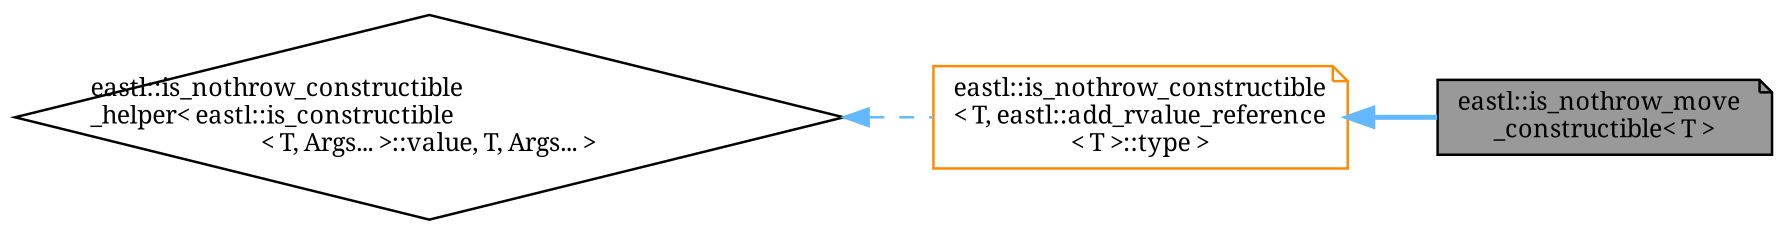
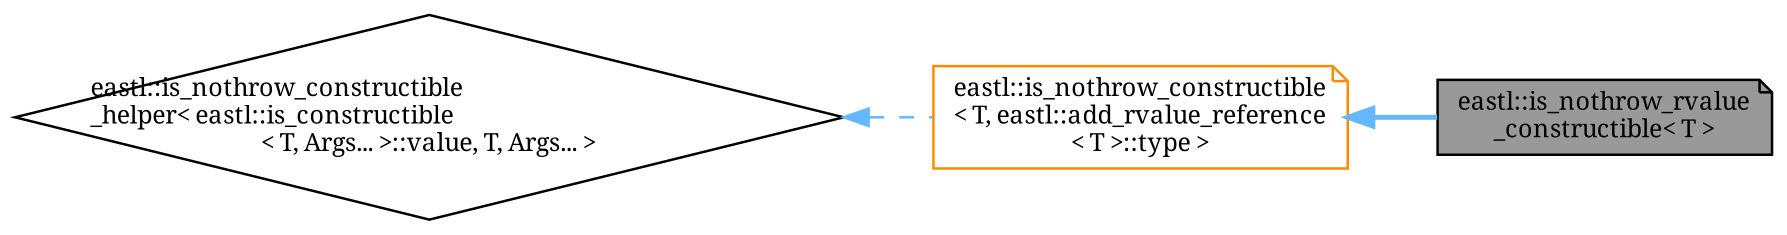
node "eastl::is_nothrow_move _constructible< T >": label "eastl::is_nothrow_move _constructible< T >" -> "eastl::is_nothrow_rvalue _constructible< T >"
